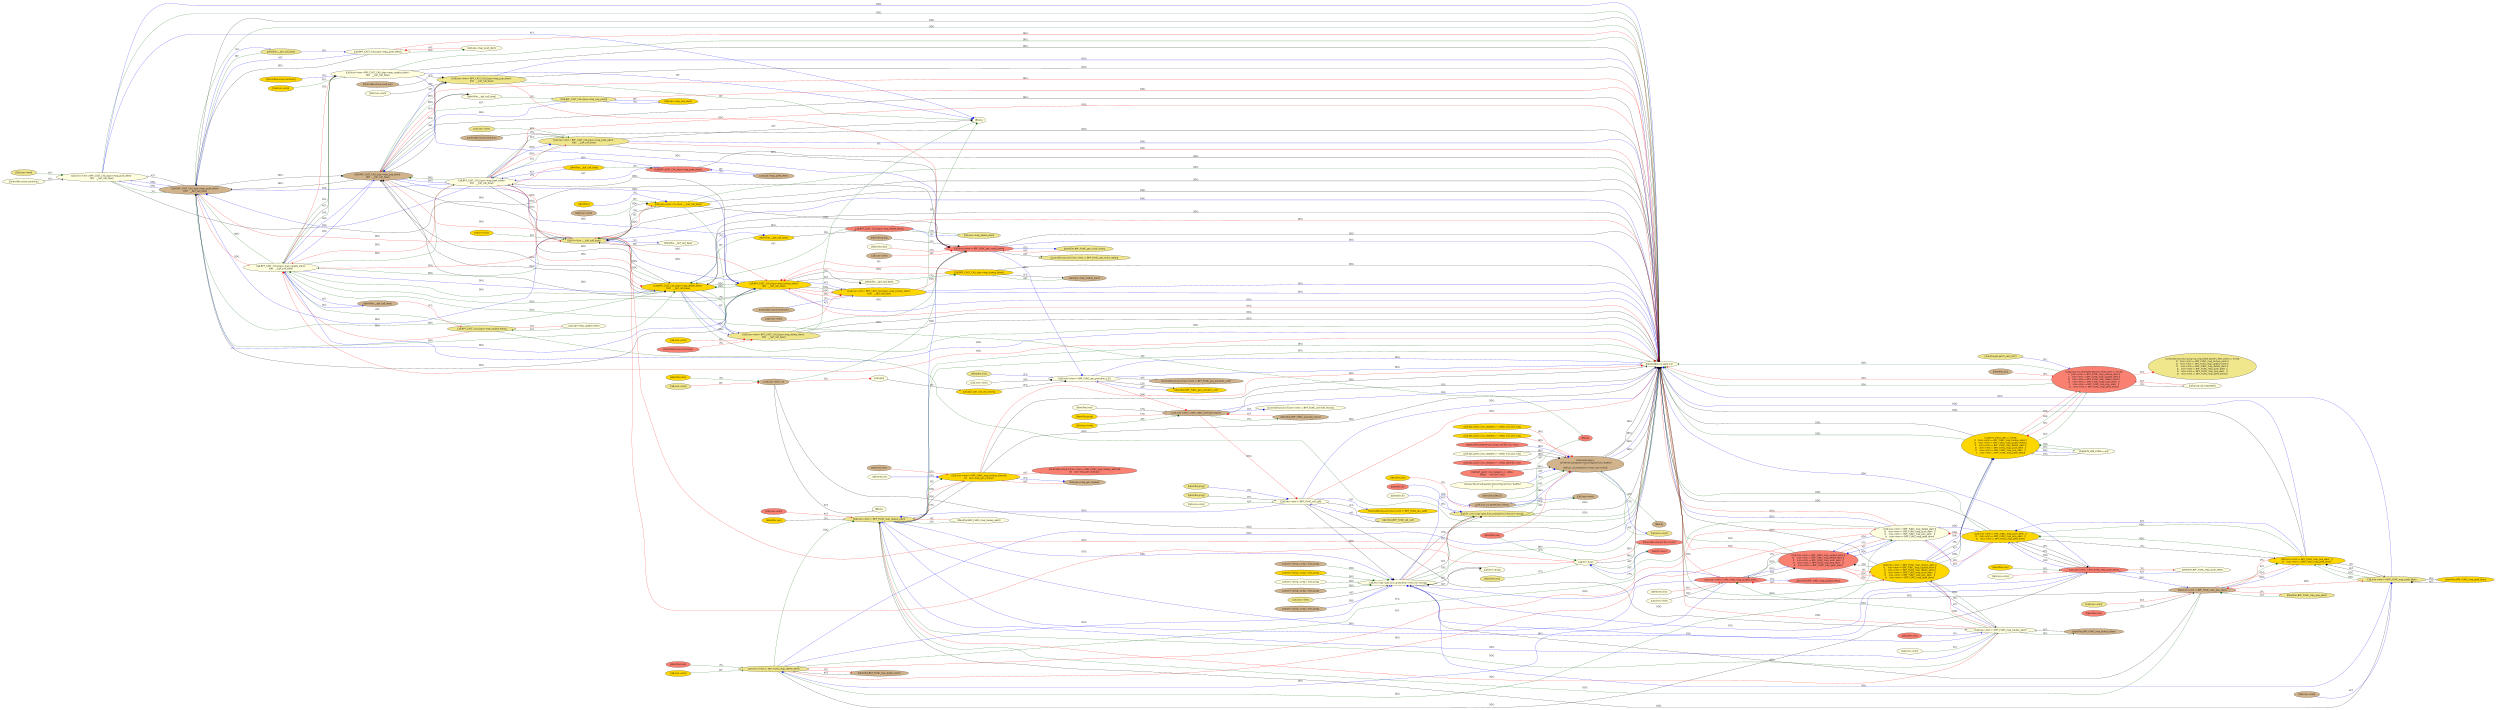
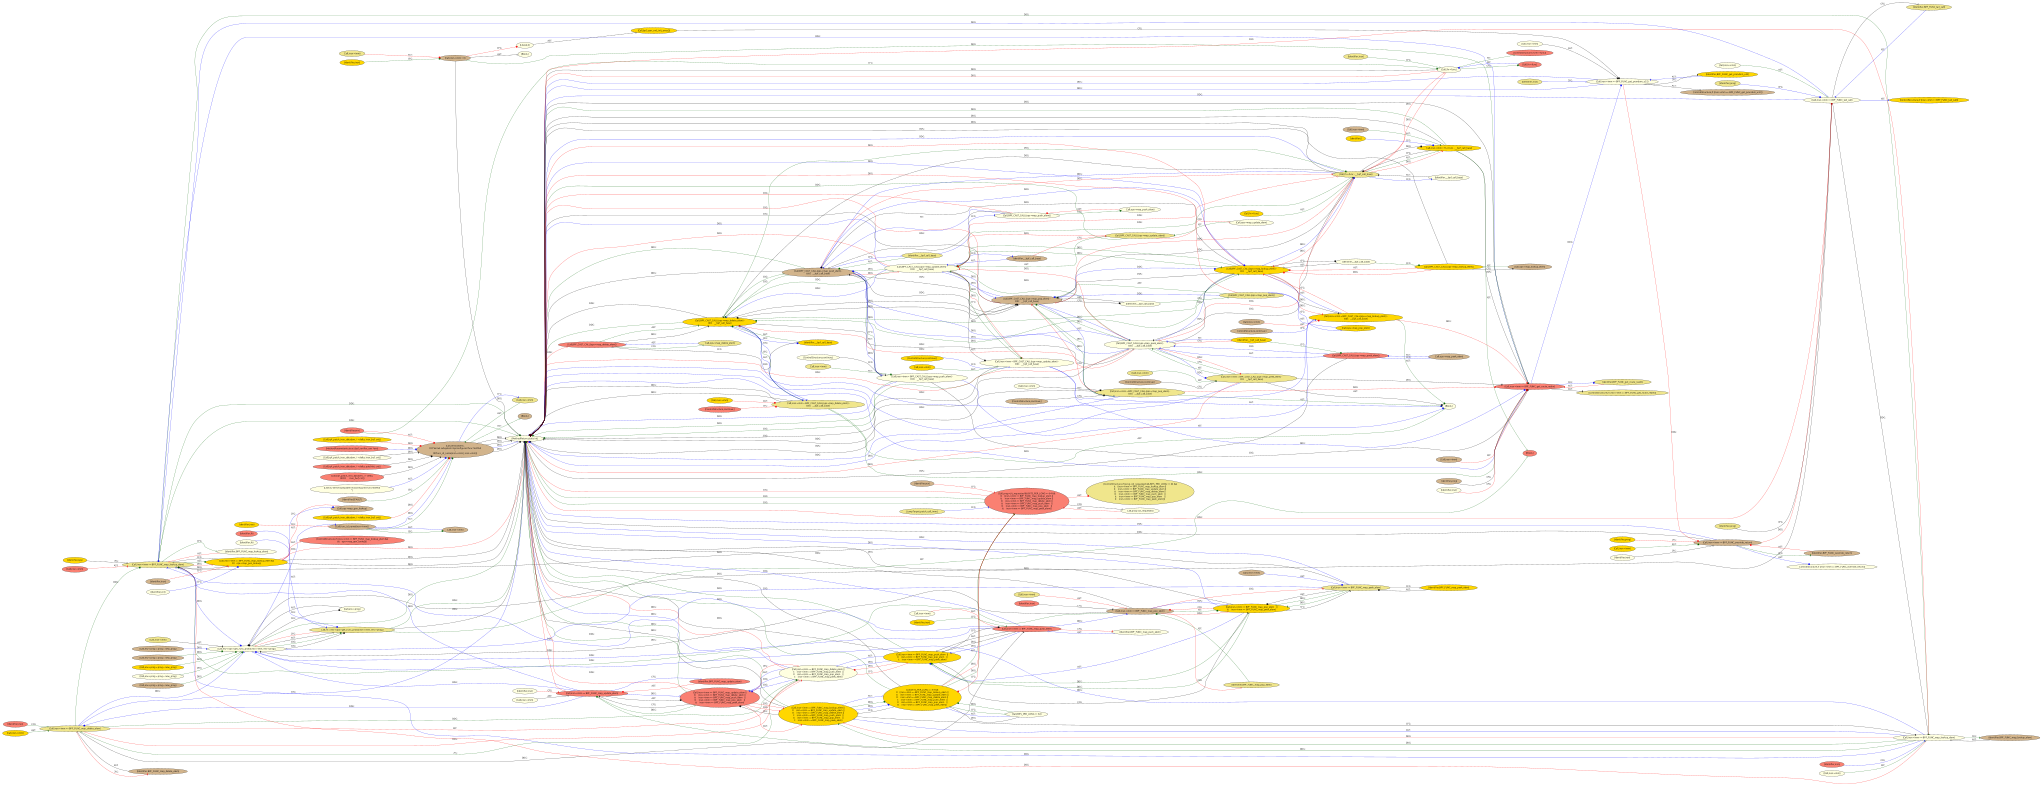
edge "(Call,BPF_CAST_CALL(ops->map_delete_elem))" -> "(MethodReturn,static int)": reversed
